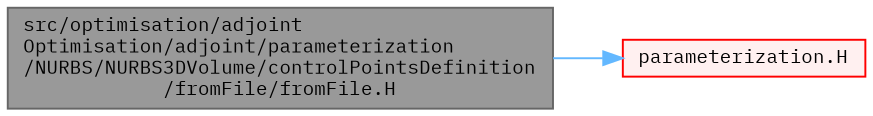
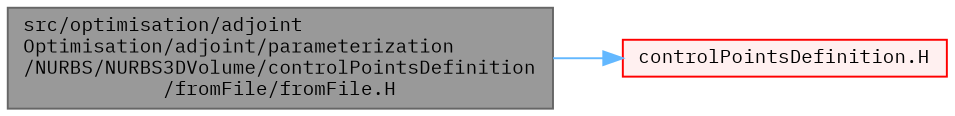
node "parameterization.H": label "parameterization.H" -> "controlPointsDefinition.H"
